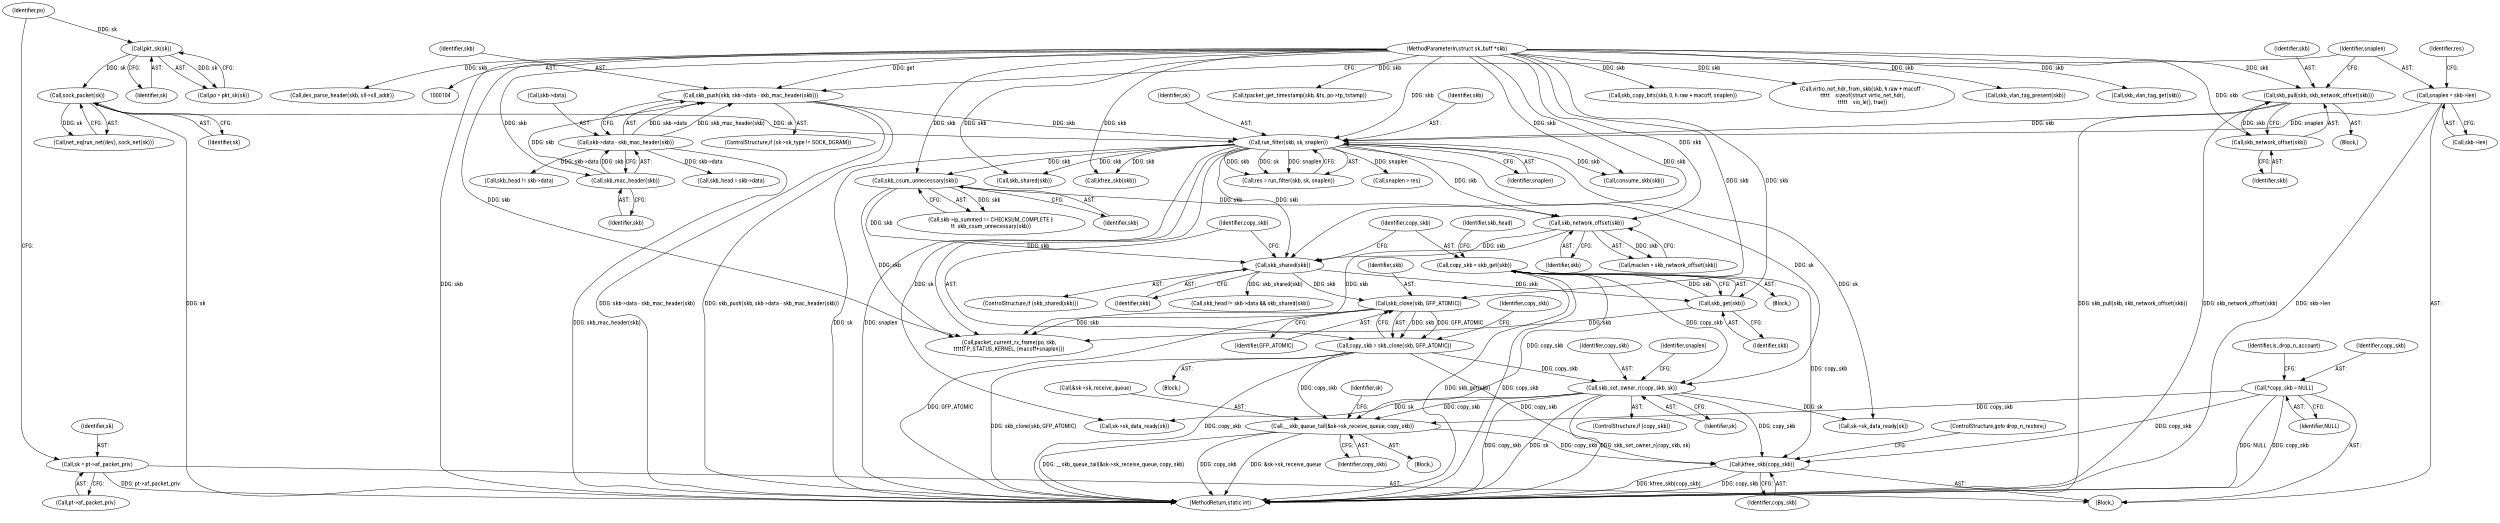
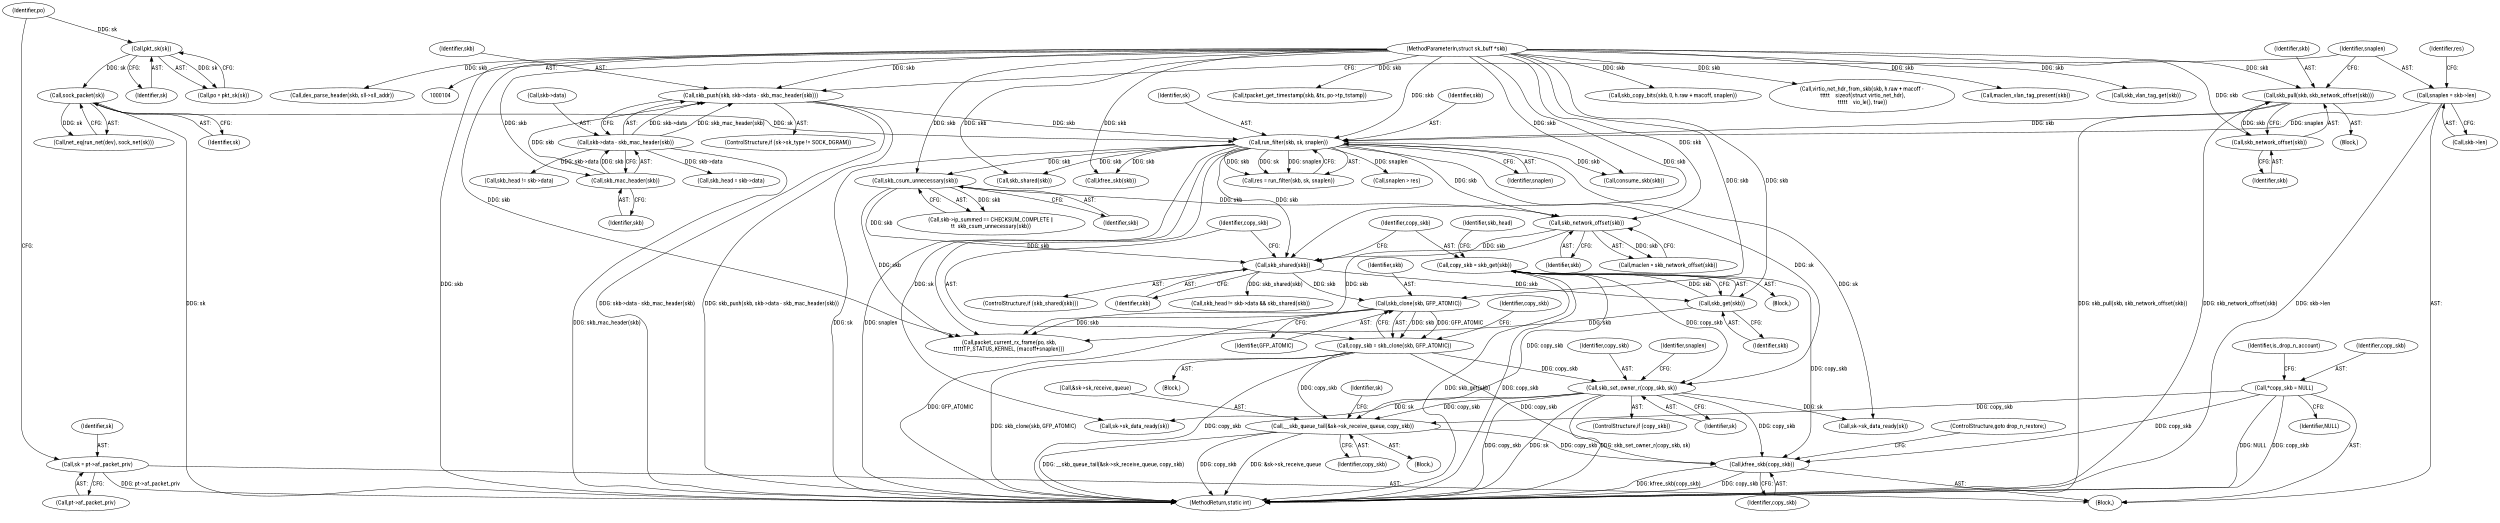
edge "(MethodParameterIn,struct sk_buff *skb)" -> "(Call,skb_push(skb, skb->data - skb_mac_header(skb)))": label "DDG: get" -> "DDG: skb"
node "(Call,skb_vlan_tag_present(skb))": label "(Call,skb_vlan_tag_present(skb))" -> "(Call,maclen_vlan_tag_present(skb))"
edge "(Identifier,NULL)" -> "(Call,*copy_skb = NULL)": removed, label "AST:"
